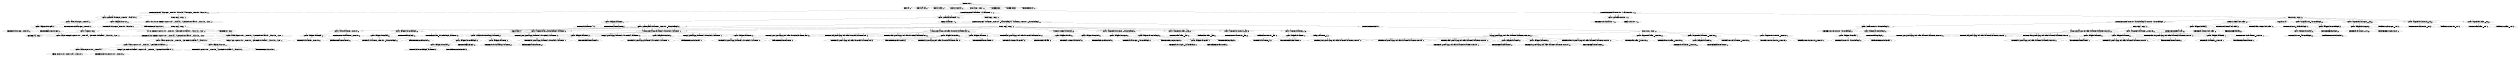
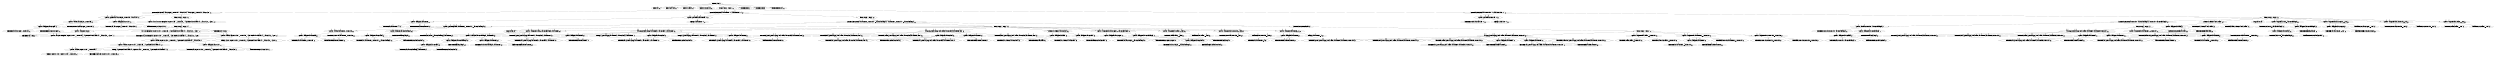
node "(IDENTIFIER,this,writeRecord(wBuf, wOffset))": removed
